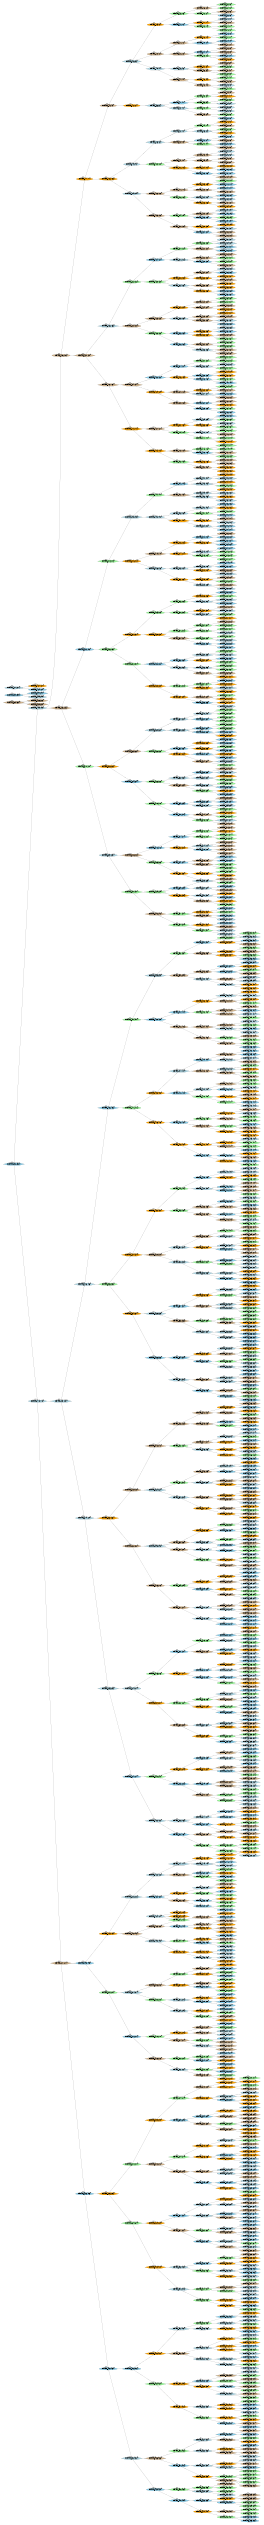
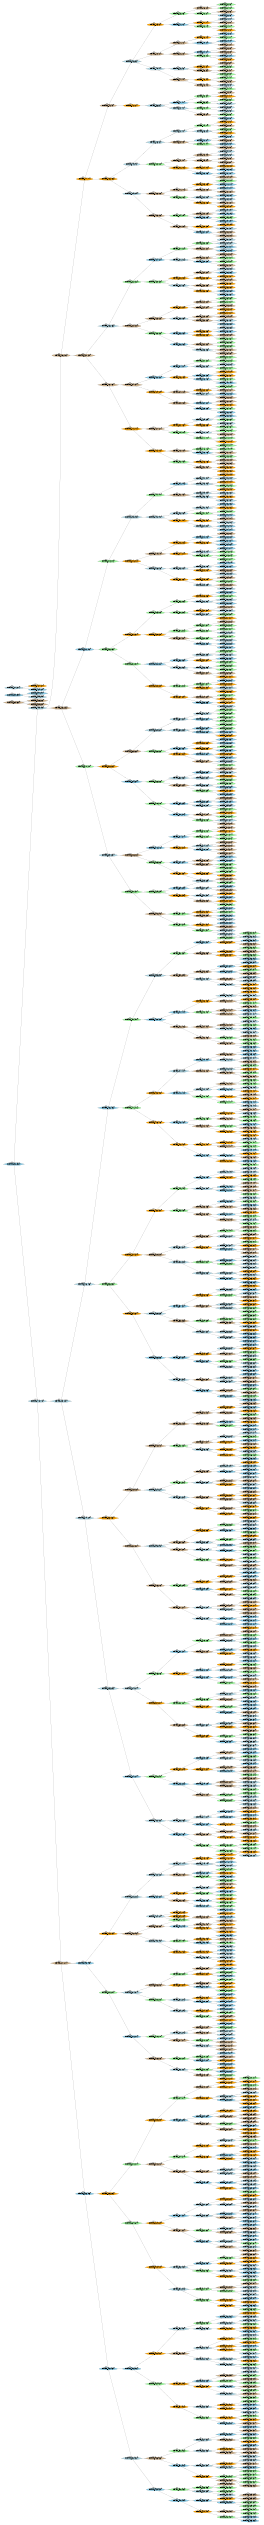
node "Node{data=[776, 776]}": fillcolor palegreen -> orange
node "Node{data=[6121, 6121]}": fillcolor skyblue -> tan
node "Node{data=[8106, 8106]}": fillcolor orange -> lightblue
